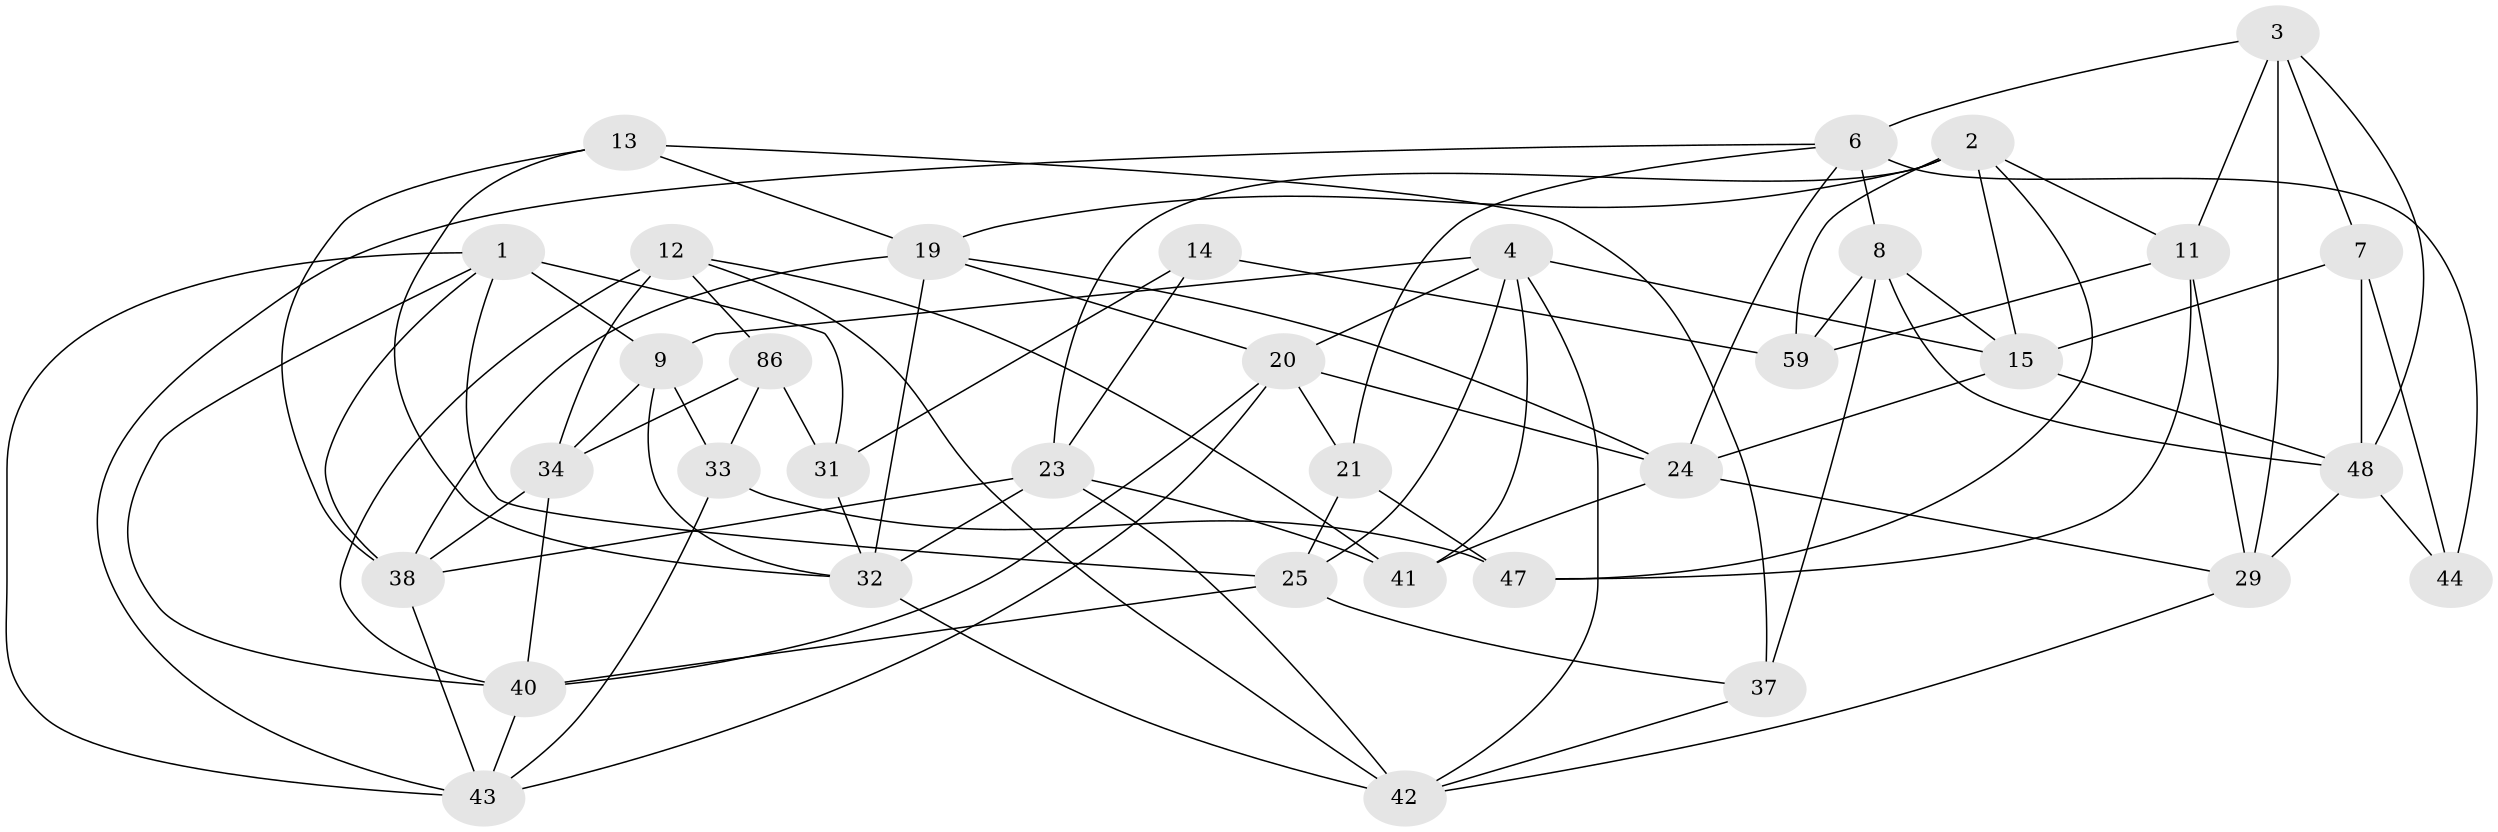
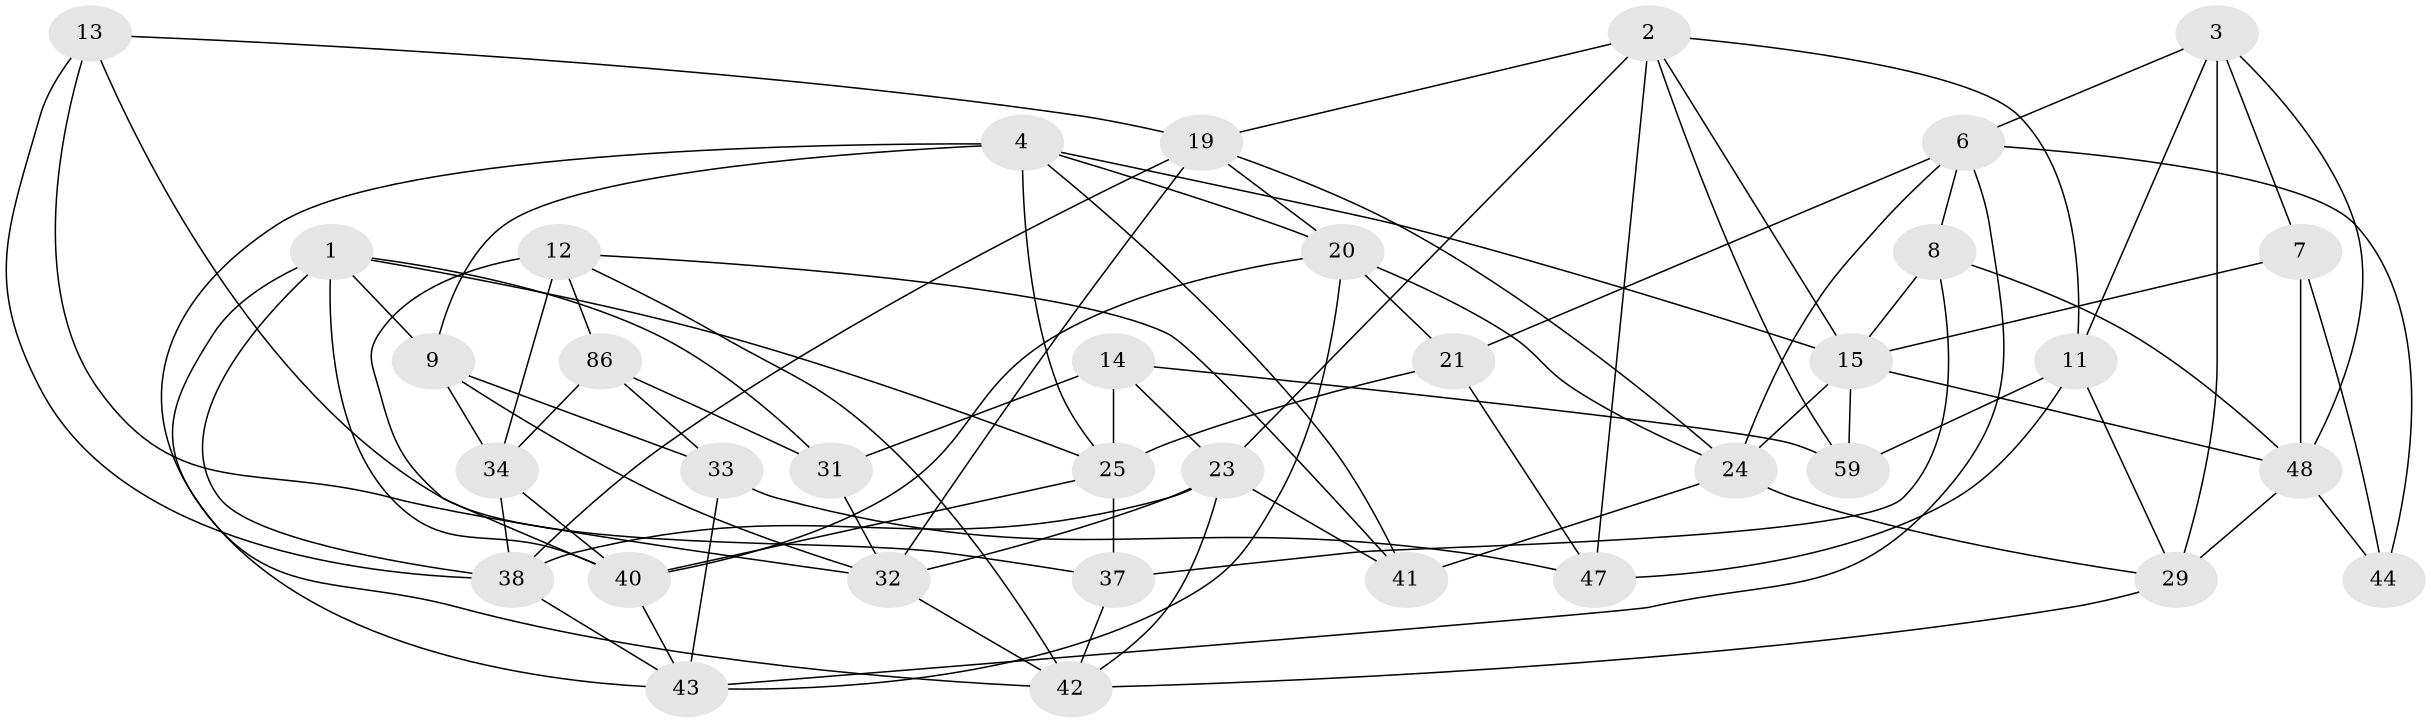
edge "8" -- "59": now "15" -- "59"
edge "14" -- "25": added
